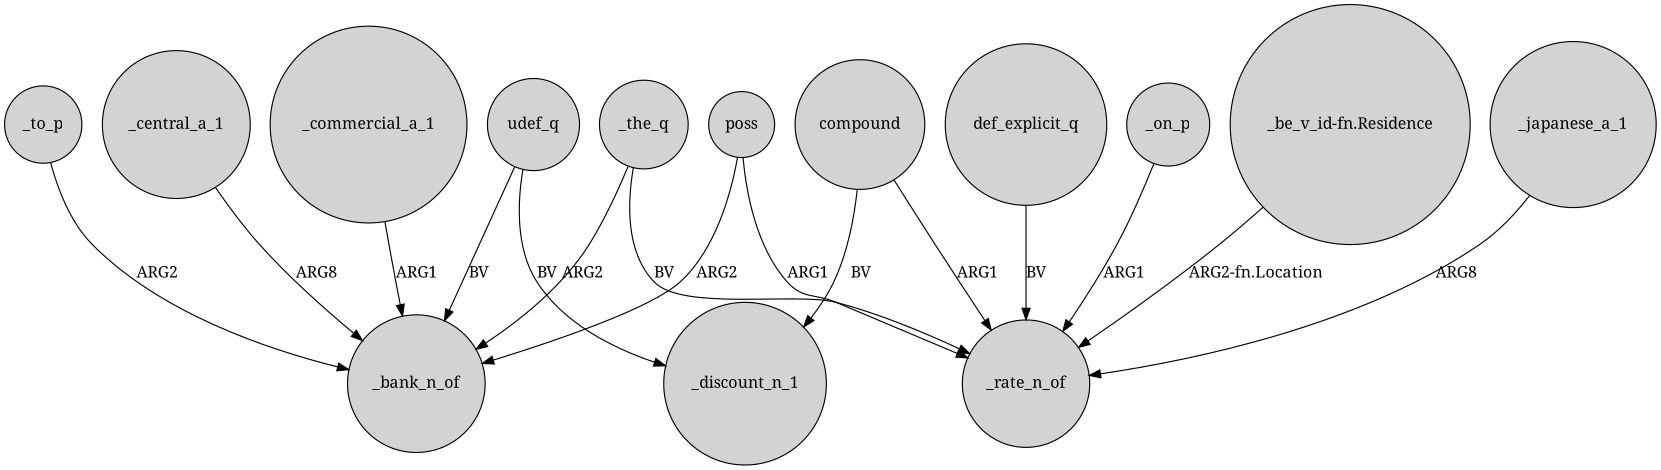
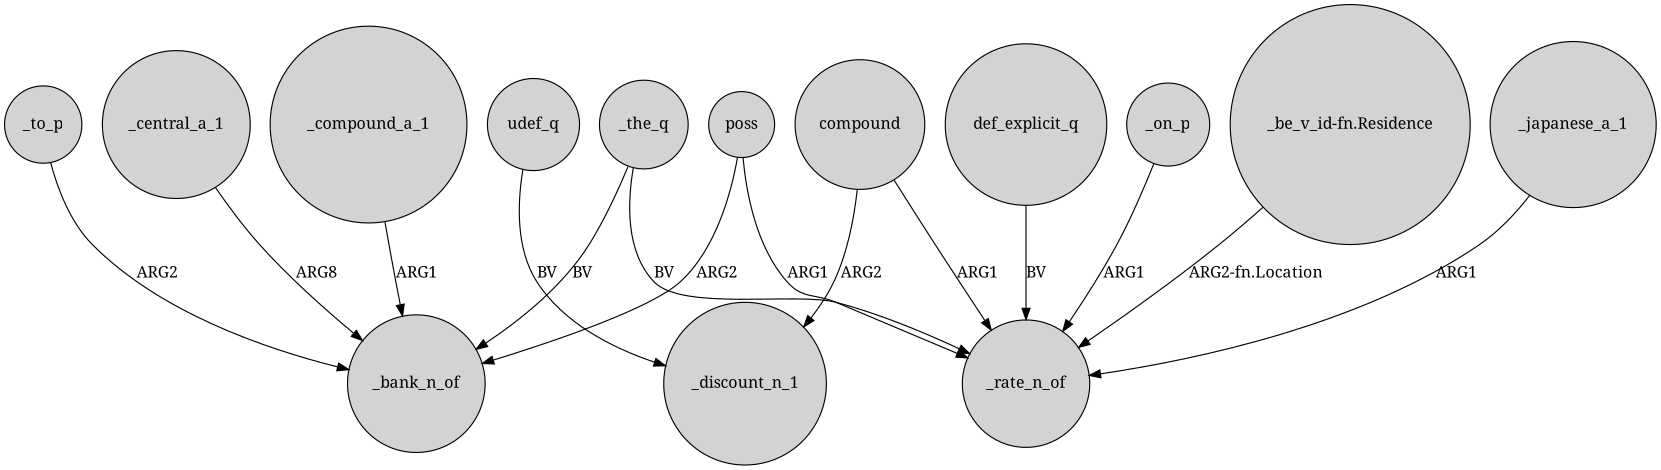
node "_commercial_a_1": label "_commercial_a_1" -> "_compound_a_1"
edge "udef_q" -> "_bank_n_of": removed, label "BV"
edge "_the_q" -> "_bank_n_of": label "ARG2" -> "BV"
edge "compound" -> "_discount_n_1": label "BV" -> "ARG2"
edge "_japanese_a_1" -> "_rate_n_of": label "ARG8" -> "ARG1"
